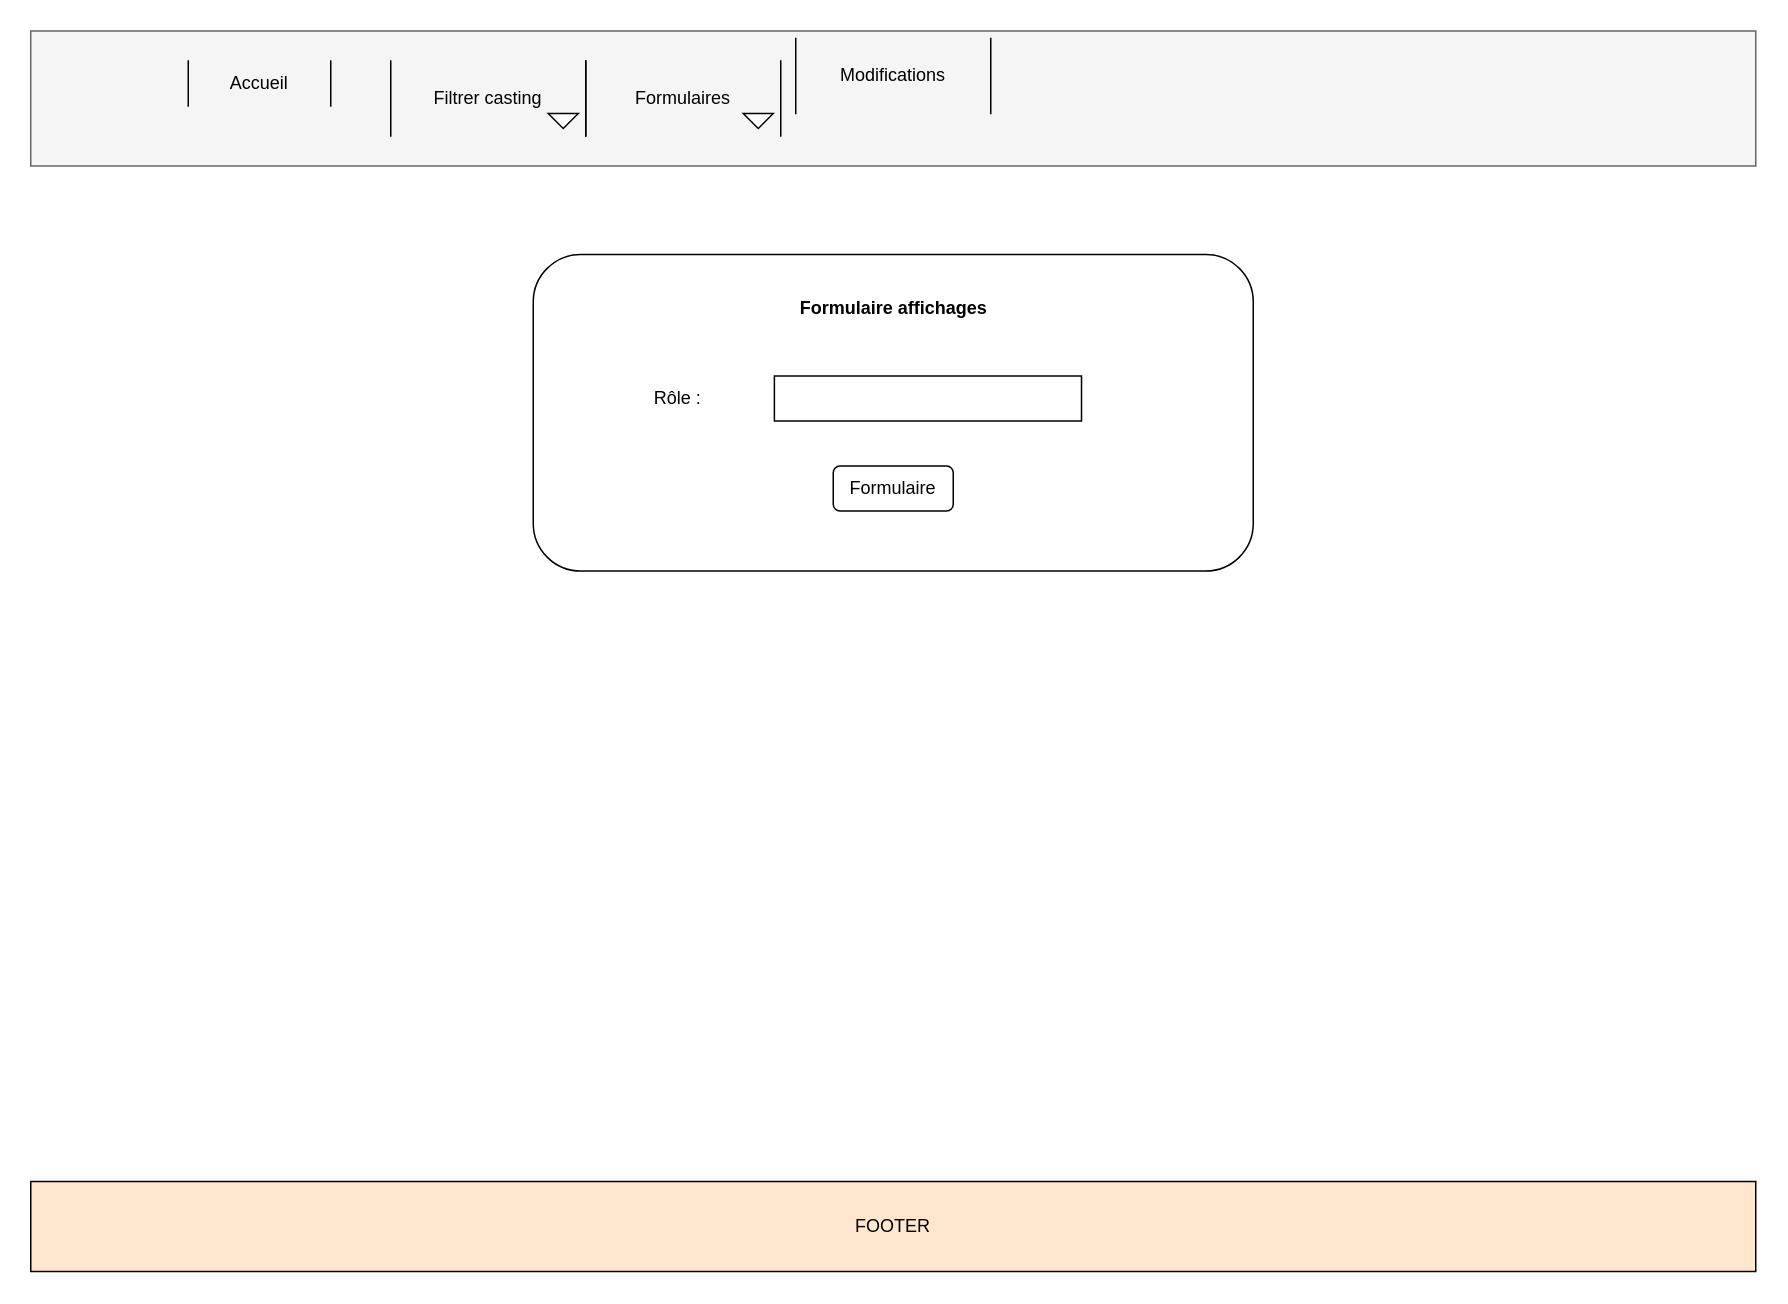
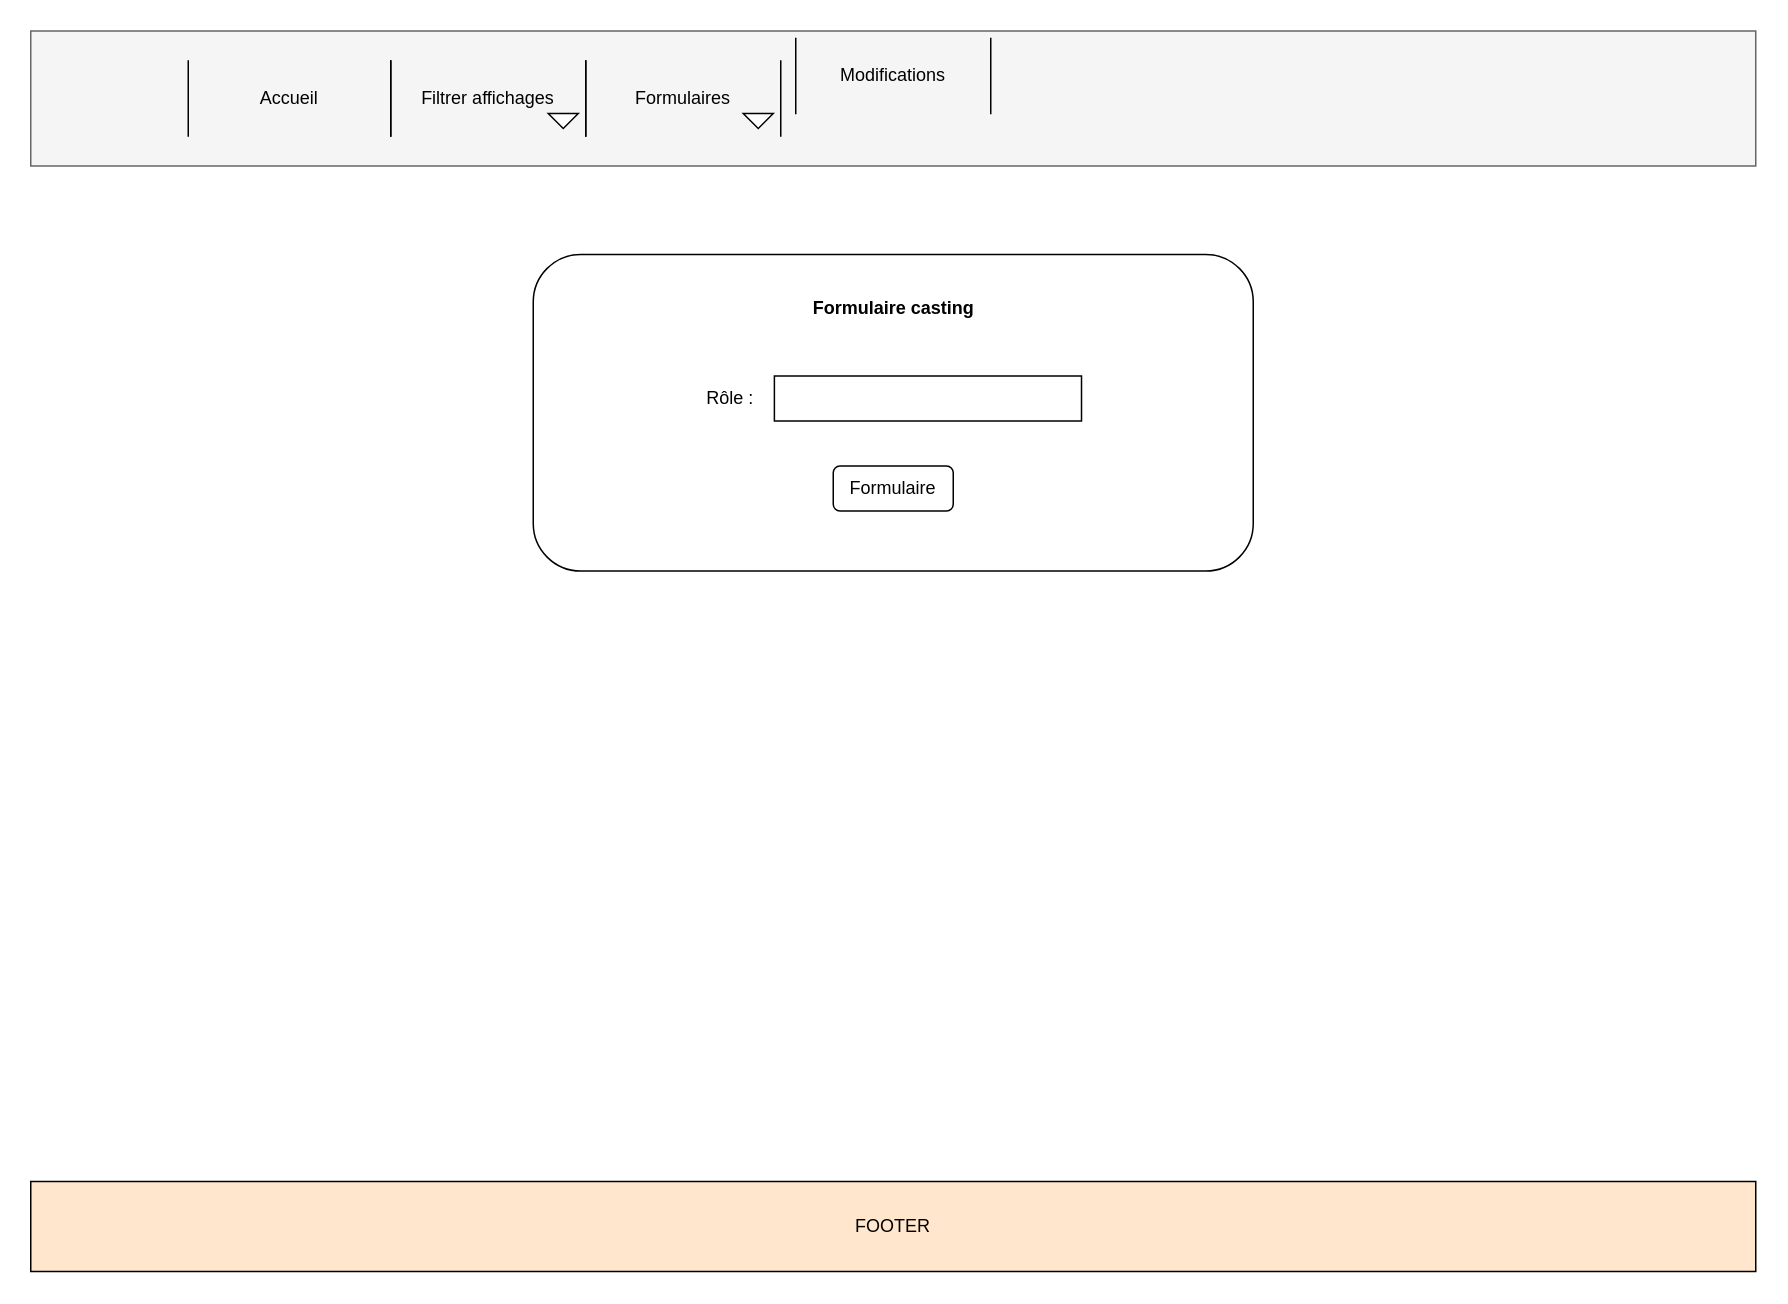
node "Accueil": size 143x45 -> 203x75
node "Filtrer casting": label "Filtrer casting" -> "Filtrer affichages"
node "Formulaire affichages": label "Formulaire affichages" -> "Formulaire casting"
node "Rôle :": moved (678, 398) -> (730, 398)
